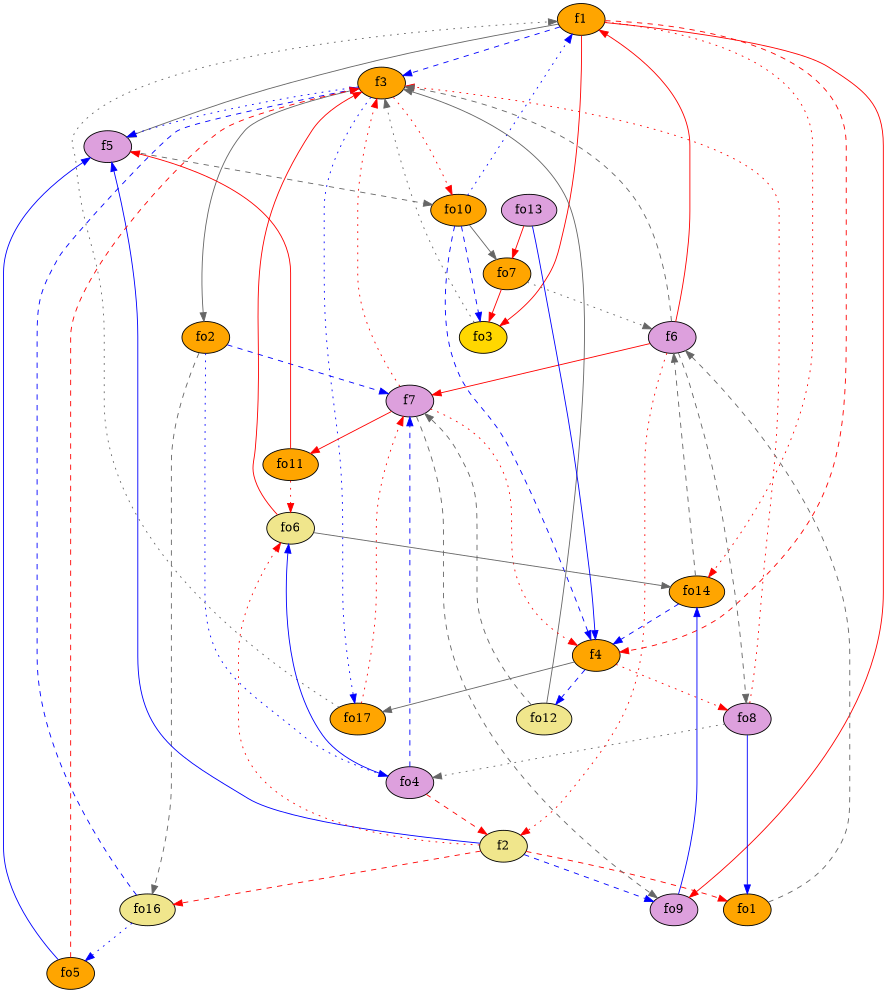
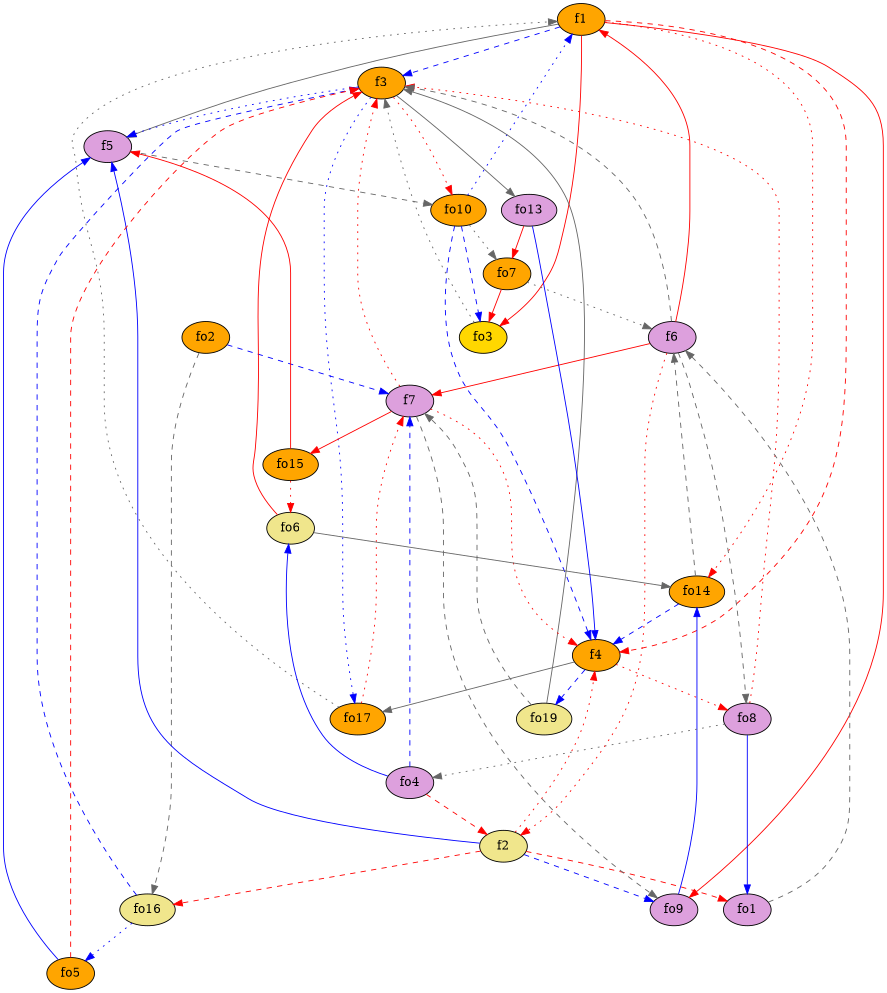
edge "f3" -> "fo2": now "f3" -> "fo13"
edge "fo10" -> "fo7": style solid -> dotted
node "fo11": label "fo11" -> "fo15"
edge "fo2" -> "fo4": removed
node "fo12": label "fo12" -> "fo19"
edge "f2" -> "fo6": now "f2" -> "f4"
node "fo1": fillcolor orange -> plum
